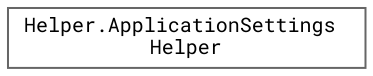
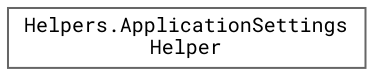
node "Helper.ApplicationSettings Helper": label "Helper.ApplicationSettings Helper" -> "Helpers.ApplicationSettings Helper"
